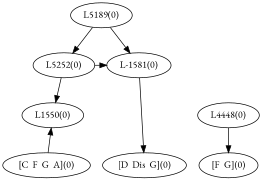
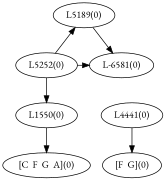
edge "L5189(0)" -> "L5252(0)": reversed
node "L-1581(0)": label "L-1581(0)" -> "L-6581(0)"
node "L4448(0)": label "L4448(0)" -> "L4441(0)"
edge "[C  F  G  A](0)" -> "L1550(0)": reversed
node "[D  Dis  G](0)": removed
